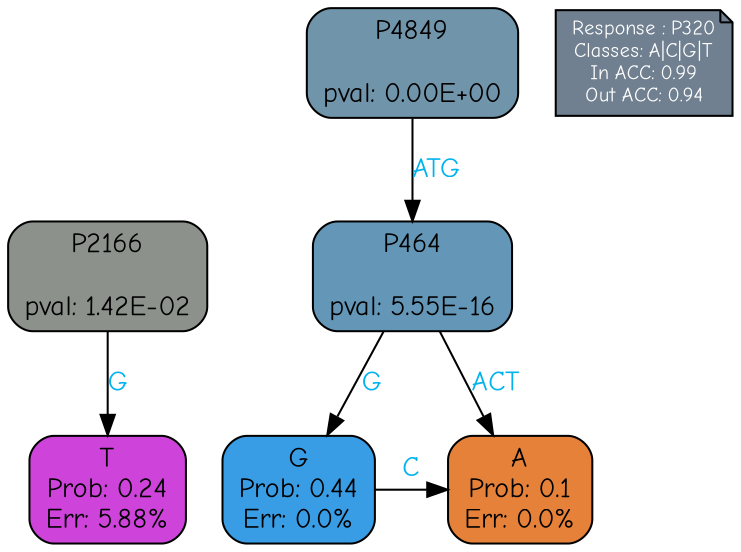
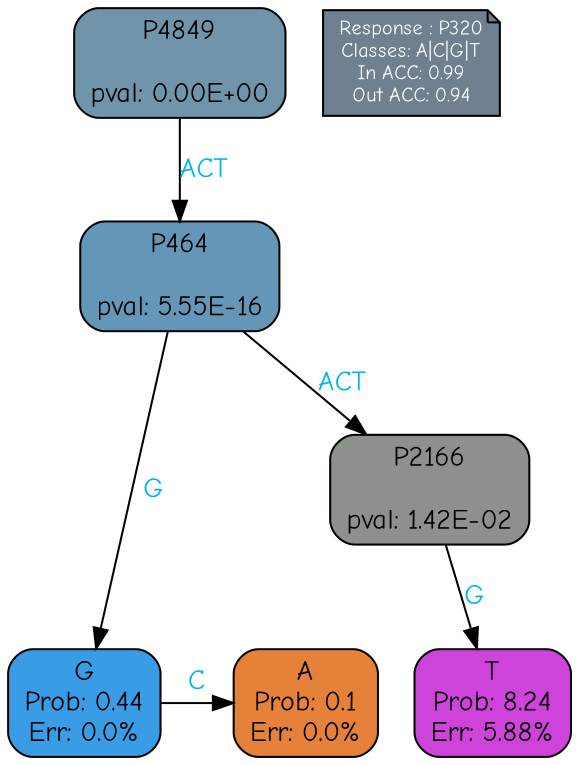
edge "P4849 pval: 0.00E+00" -> "P464 pval: 5.55E-16": label "ATG" -> "ACT"
edge "P464 pval: 5.55E-16" -> "A Prob: 0.1 Err: 0.0%": now "P464 pval: 5.55E-16" -> "P2166 pval: 1.42E-02"
node "T Prob: 0.24 Err: 5.88%": label "T Prob: 0.24 Err: 5.88%" -> "T Prob: 8.24 Err: 5.88%"
